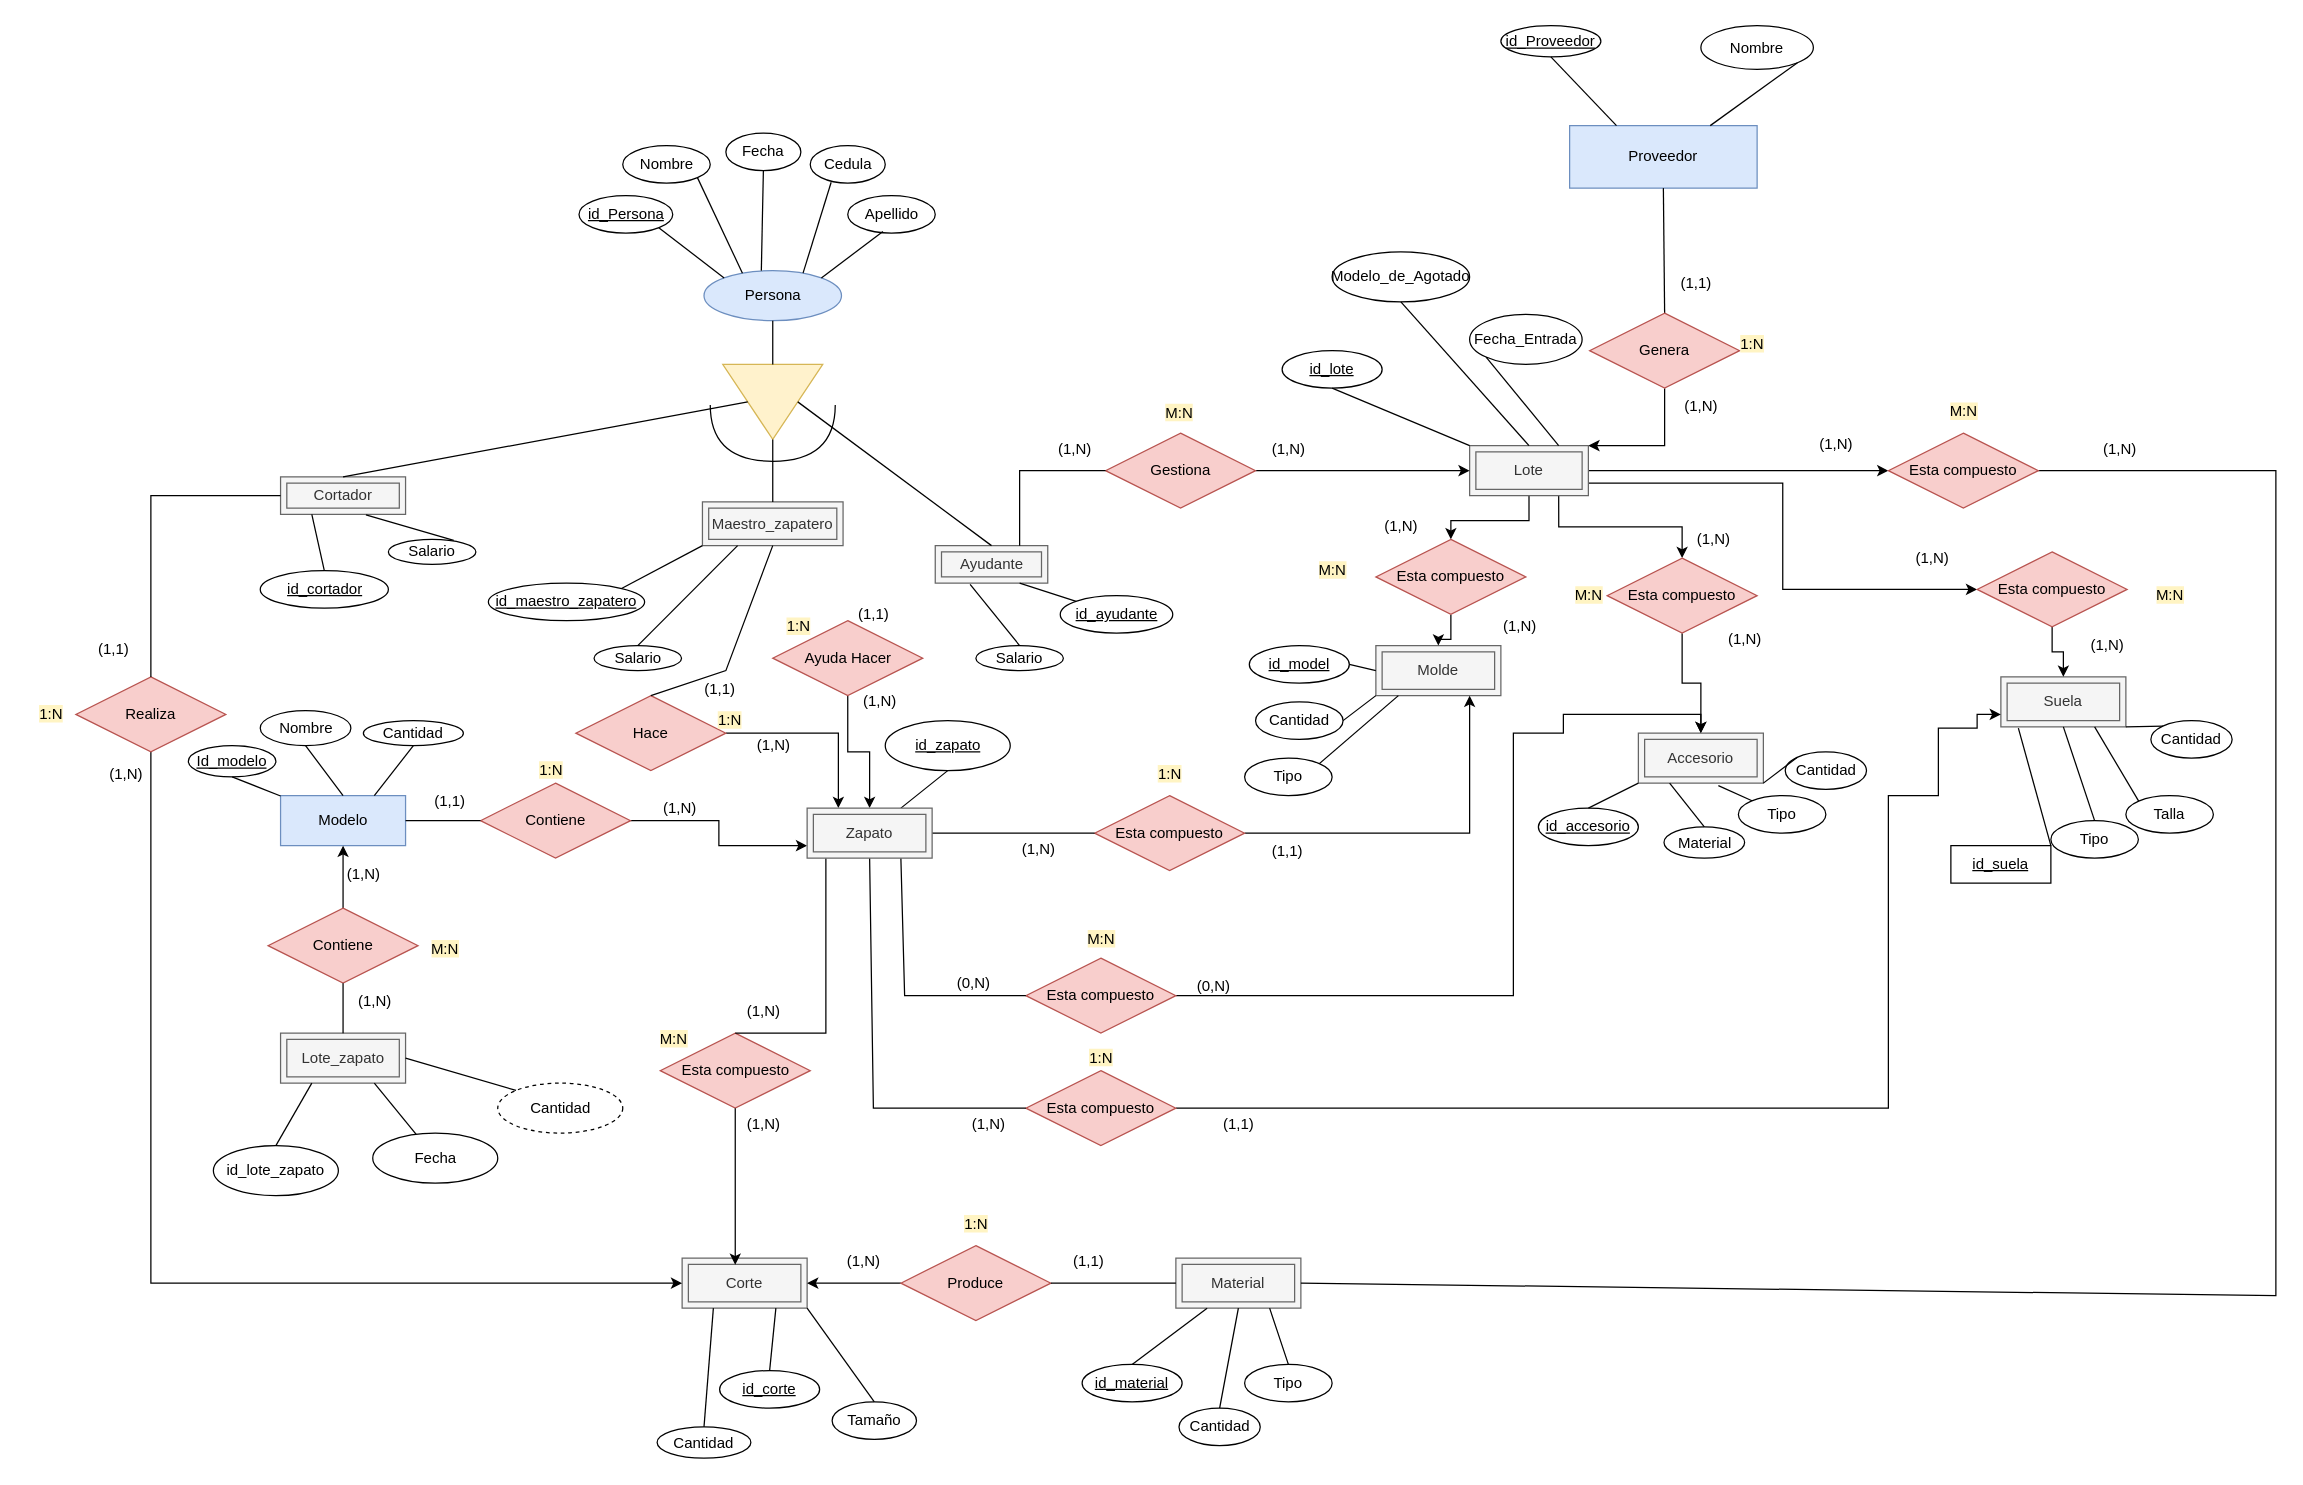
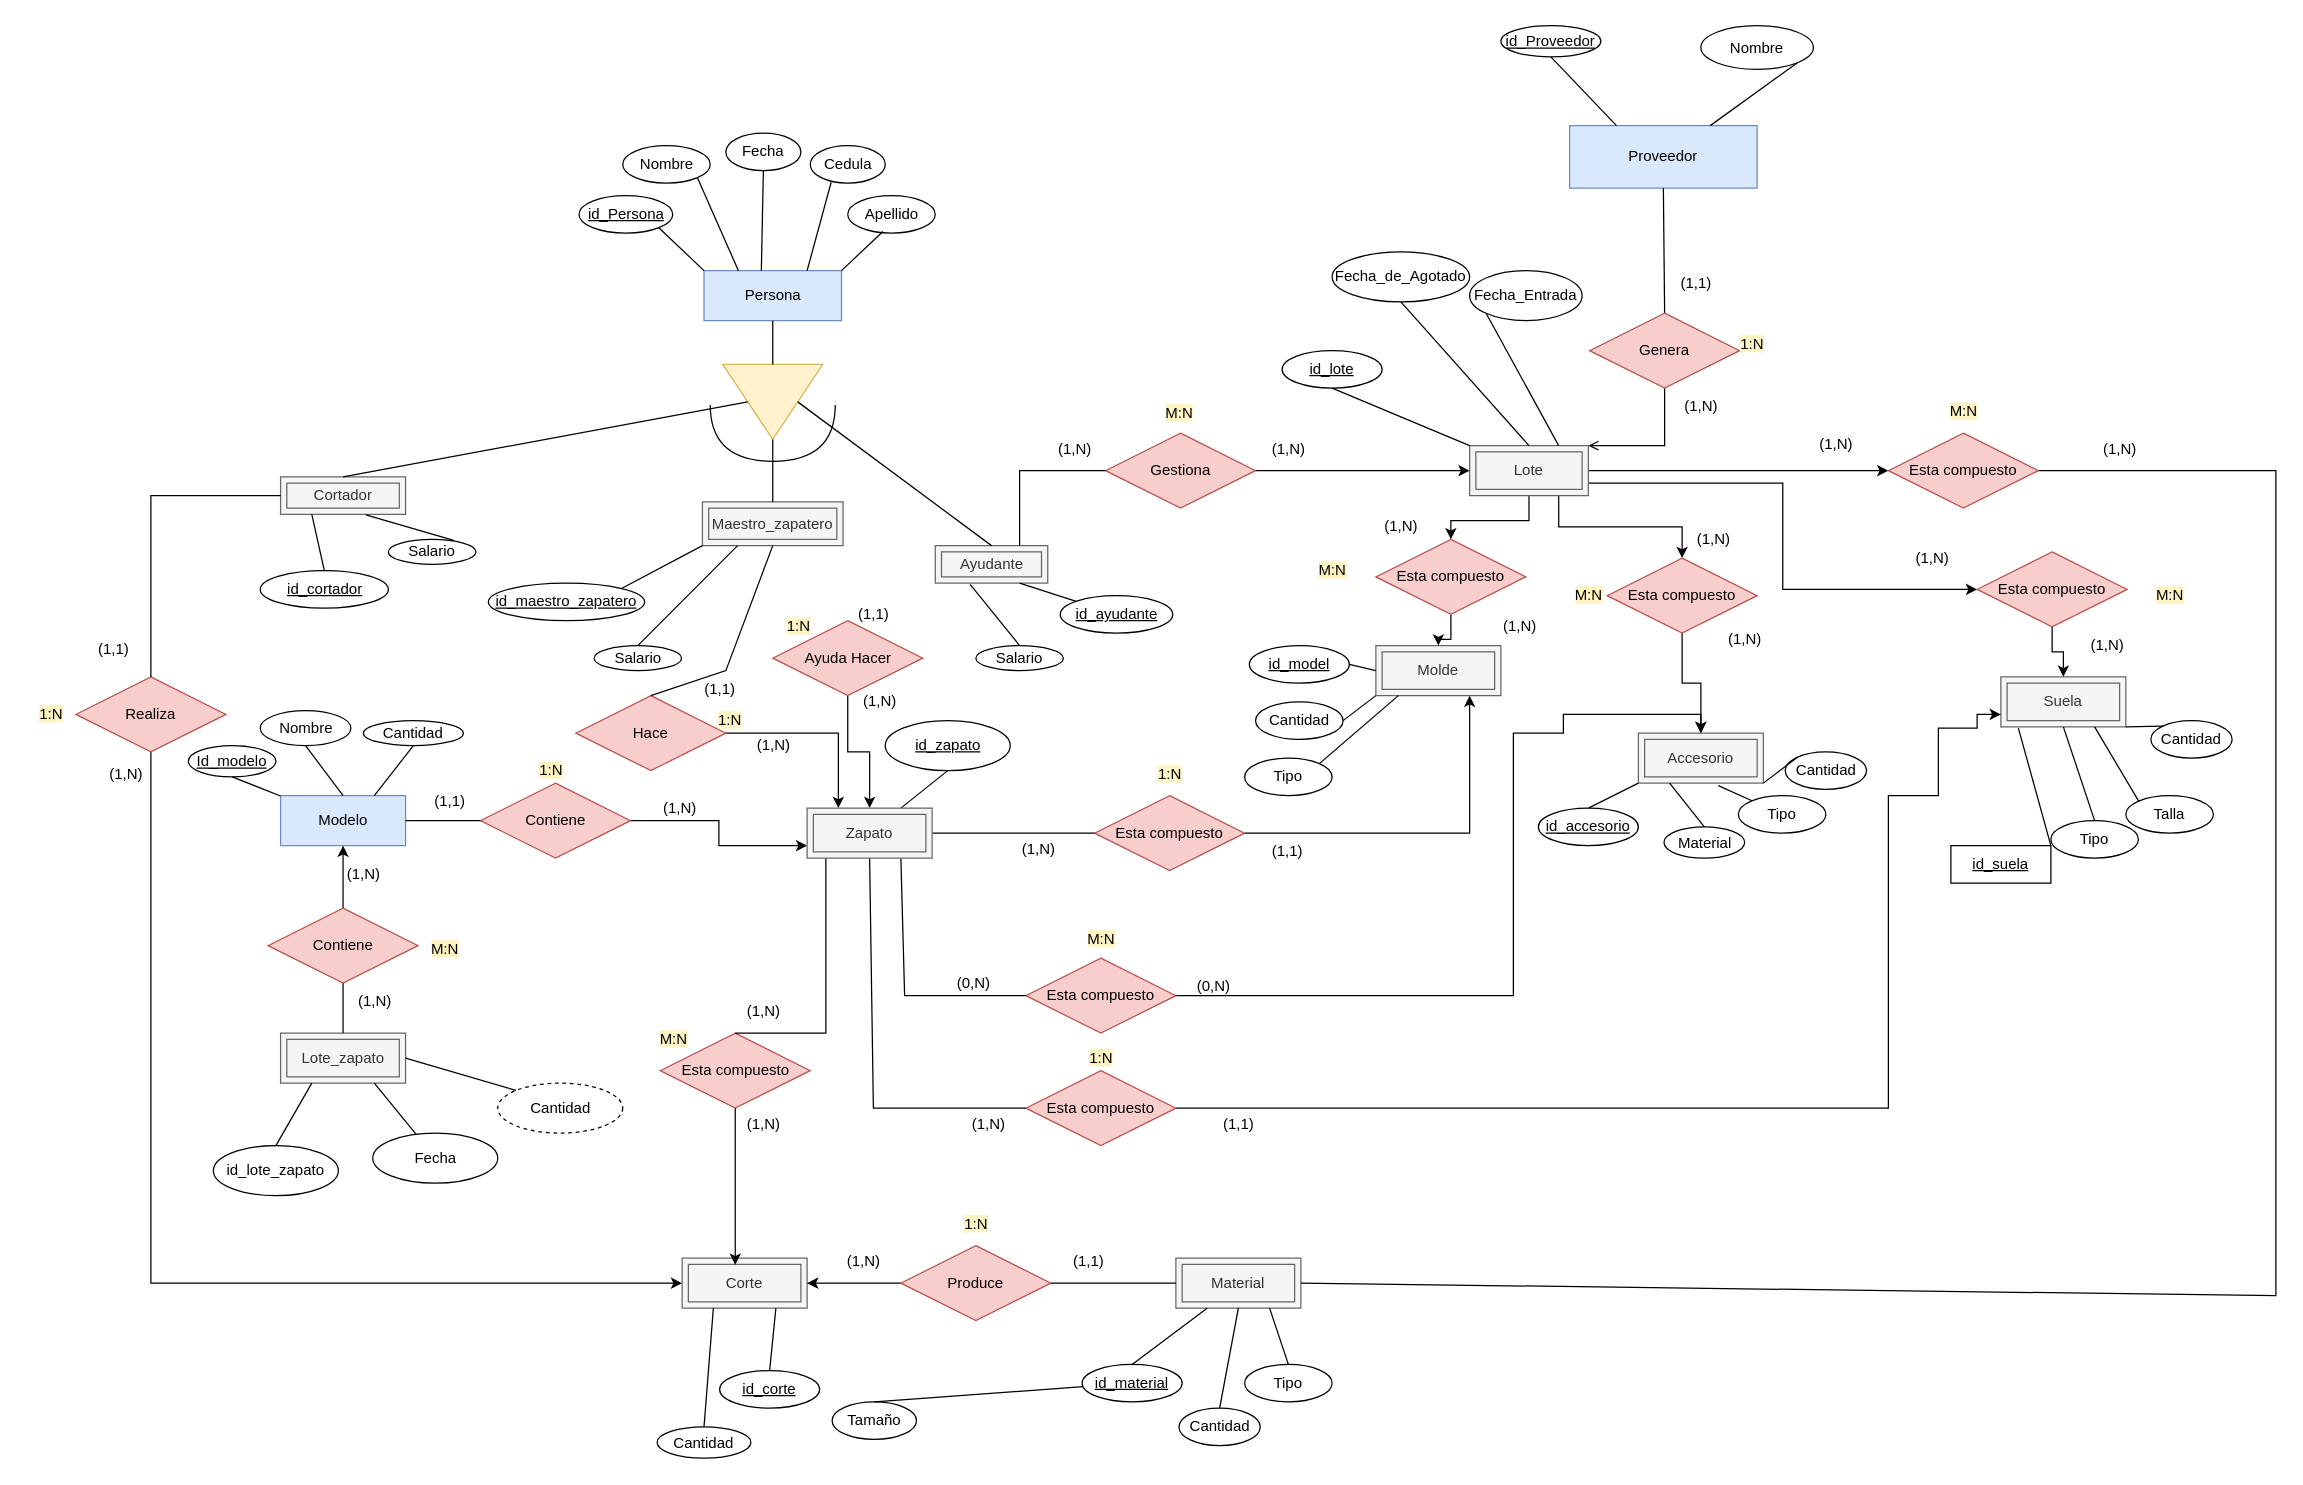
node "Modelo_de_Agotado": label "Modelo_de_Agotado" -> "Fecha_de_Agotado"
node "Persona": shape ellipse -> rectangle
node "Fecha_Entrada": moved (1526, 339) -> (1526, 296)
edge "Genera" -> "Lote": arrowhead classic -> open
edge "Corte" -- "Tamaño": now "id_material" -- "Tamaño"
